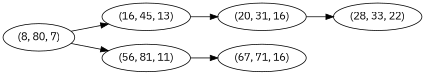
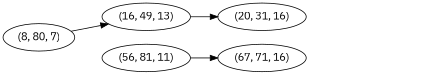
node "(16, 45, 13)": label "(16, 45, 13)" -> "(16, 49, 13)"
node "(28, 33, 22)": removed
edge "(8, 80, 7)" -> "(56, 81, 11)": removed
